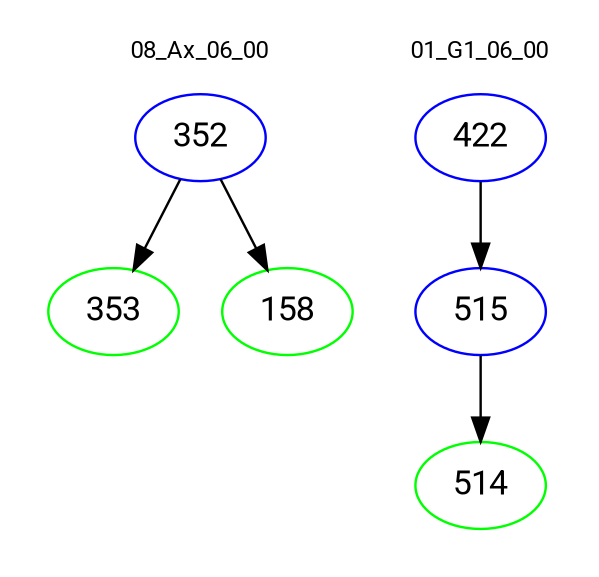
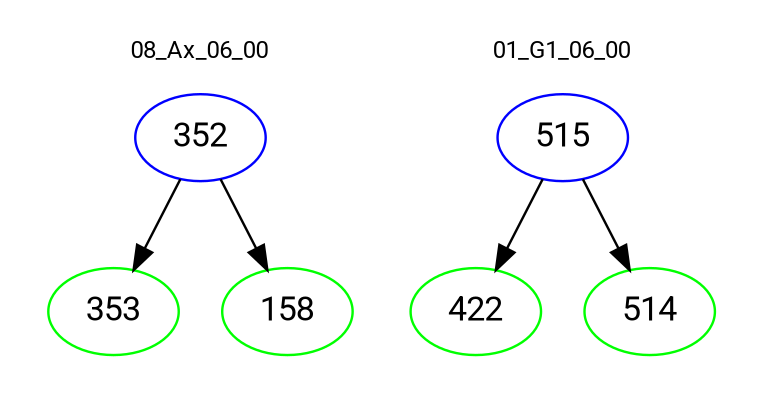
node "422": color blue -> green
edge "422" -> "515": reversed
